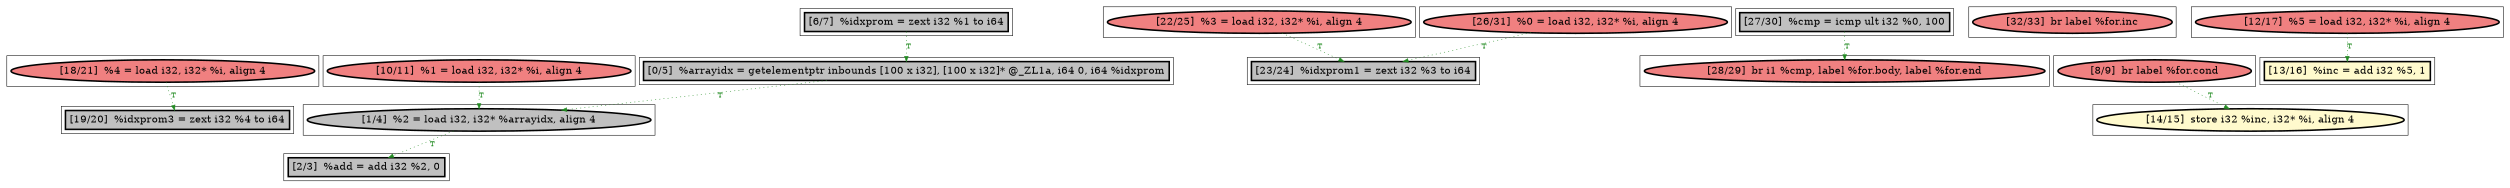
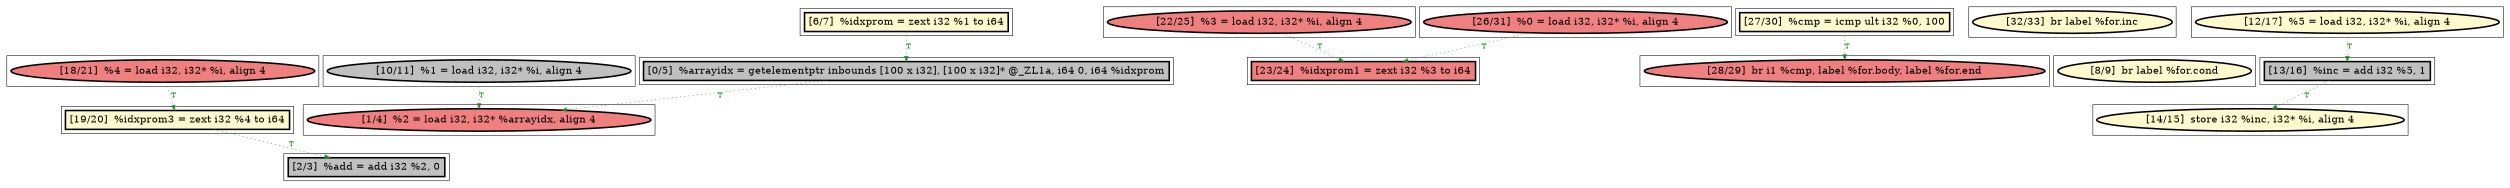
node "[6/7]  %idxprom = zext i32 %1 to i64": fillcolor grey -> lemonchiffon
node "[27/30]  %cmp = icmp ult i32 %0, 100": fillcolor grey -> lemonchiffon
node "[32/33]  br label %for.inc": fillcolor lightcoral -> lemonchiffon
node "[12/17]  %5 = load i32, i32* %i, align 4": fillcolor lightcoral -> lemonchiffon
node "[10/11]  %1 = load i32, i32* %i, align 4": fillcolor lightcoral -> grey
node "[23/24]  %idxprom1 = zext i32 %3 to i64": fillcolor grey -> lightcoral
node "[8/9]  br label %for.cond": fillcolor lightcoral -> lemonchiffon
node "[13/16]  %inc = add i32 %5, 1": fillcolor lemonchiffon -> grey
edge "[8/9]  br label %for.cond" -> "[14/15]  store i32 %inc, i32* %i, align 4": now "[13/16]  %inc = add i32 %5, 1" -> "[14/15]  store i32 %inc, i32* %i, align 4"
node "[19/20]  %idxprom3 = zext i32 %4 to i64": fillcolor grey -> lemonchiffon
node "[1/4]  %2 = load i32, i32* %arrayidx, align 4": fillcolor grey -> lightcoral
edge "[1/4]  %2 = load i32, i32* %arrayidx, align 4" -> "[2/3]  %add = add i32 %2, 0": now "[19/20]  %idxprom3 = zext i32 %4 to i64" -> "[2/3]  %add = add i32 %2, 0"
